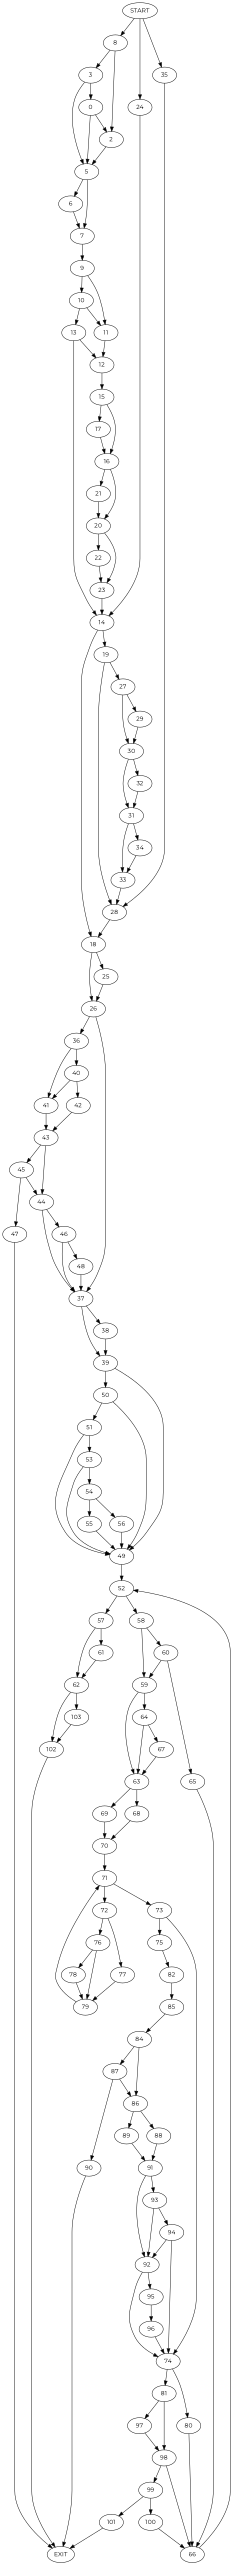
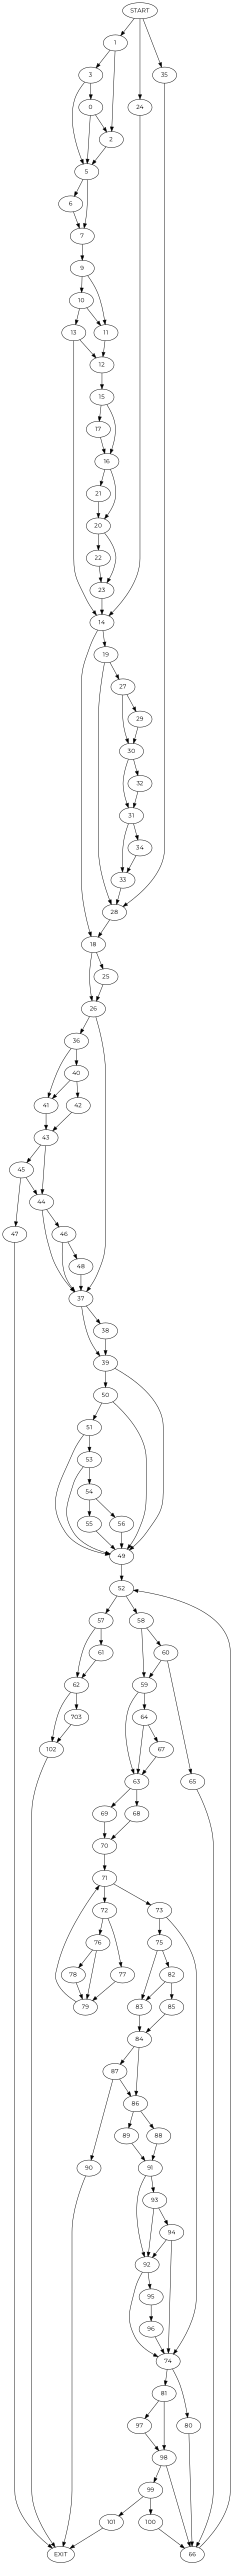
node "8": label "8" -> "1"
node "103": label "103" -> "703"
node "83": added
